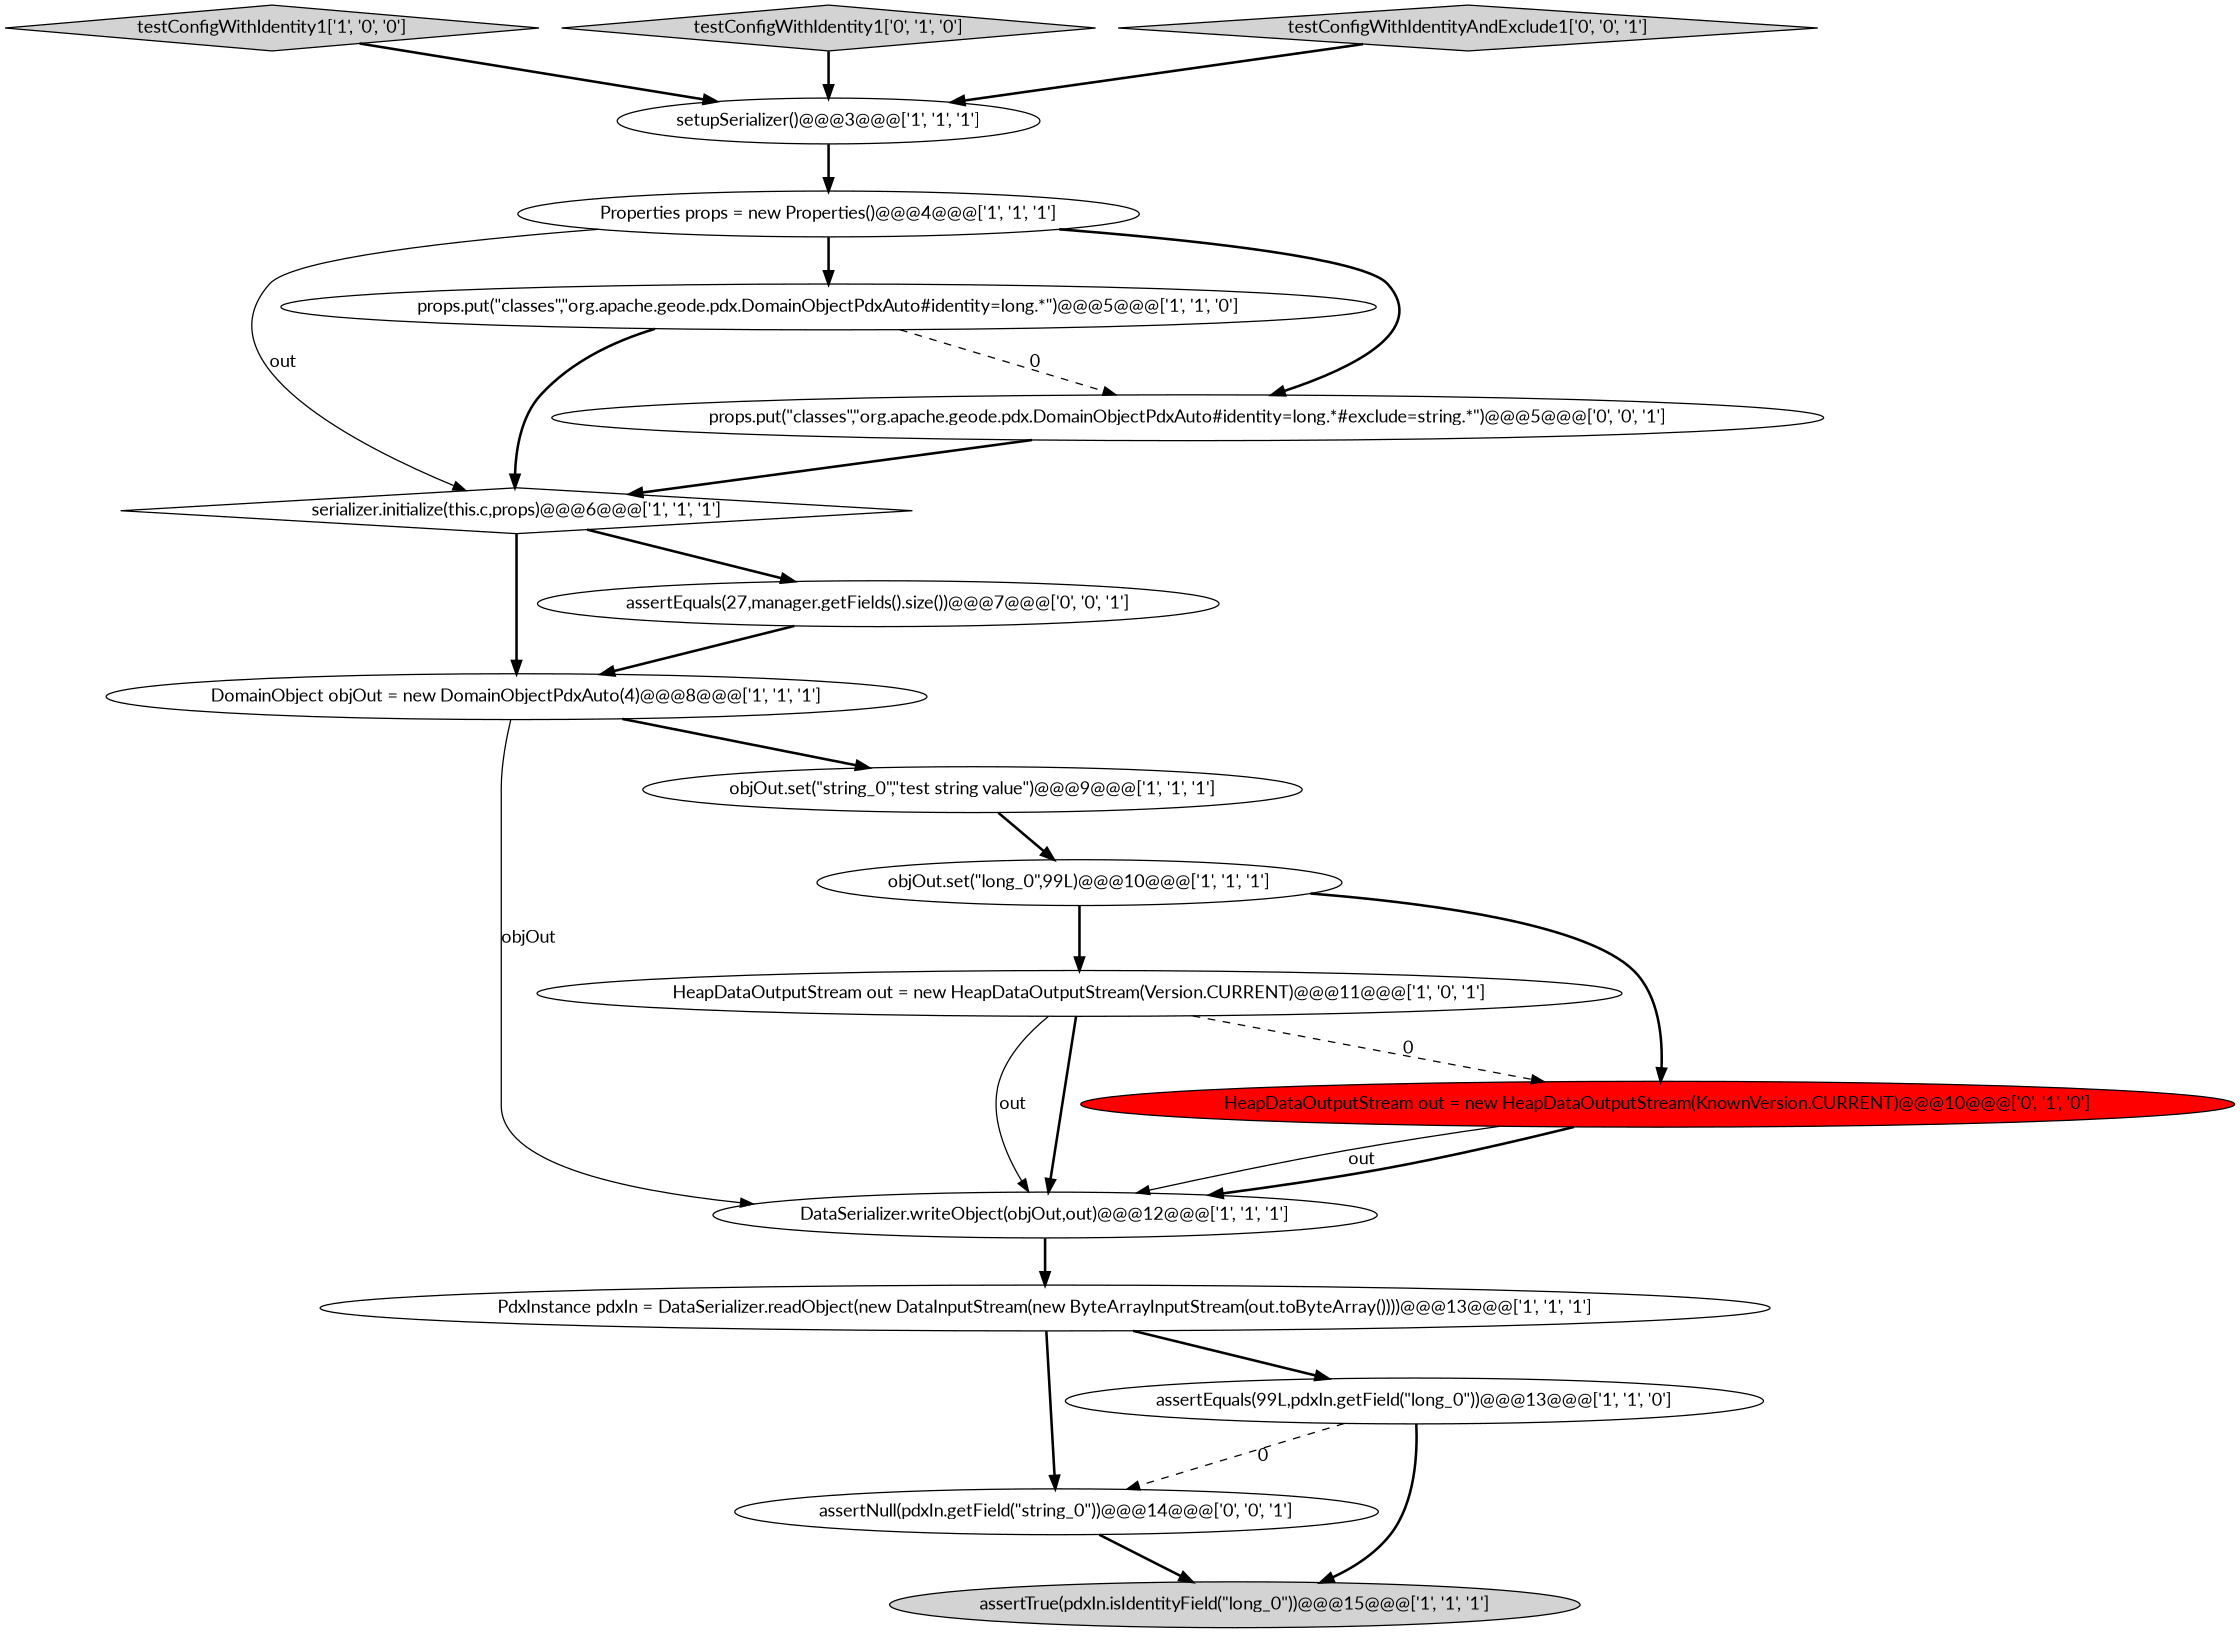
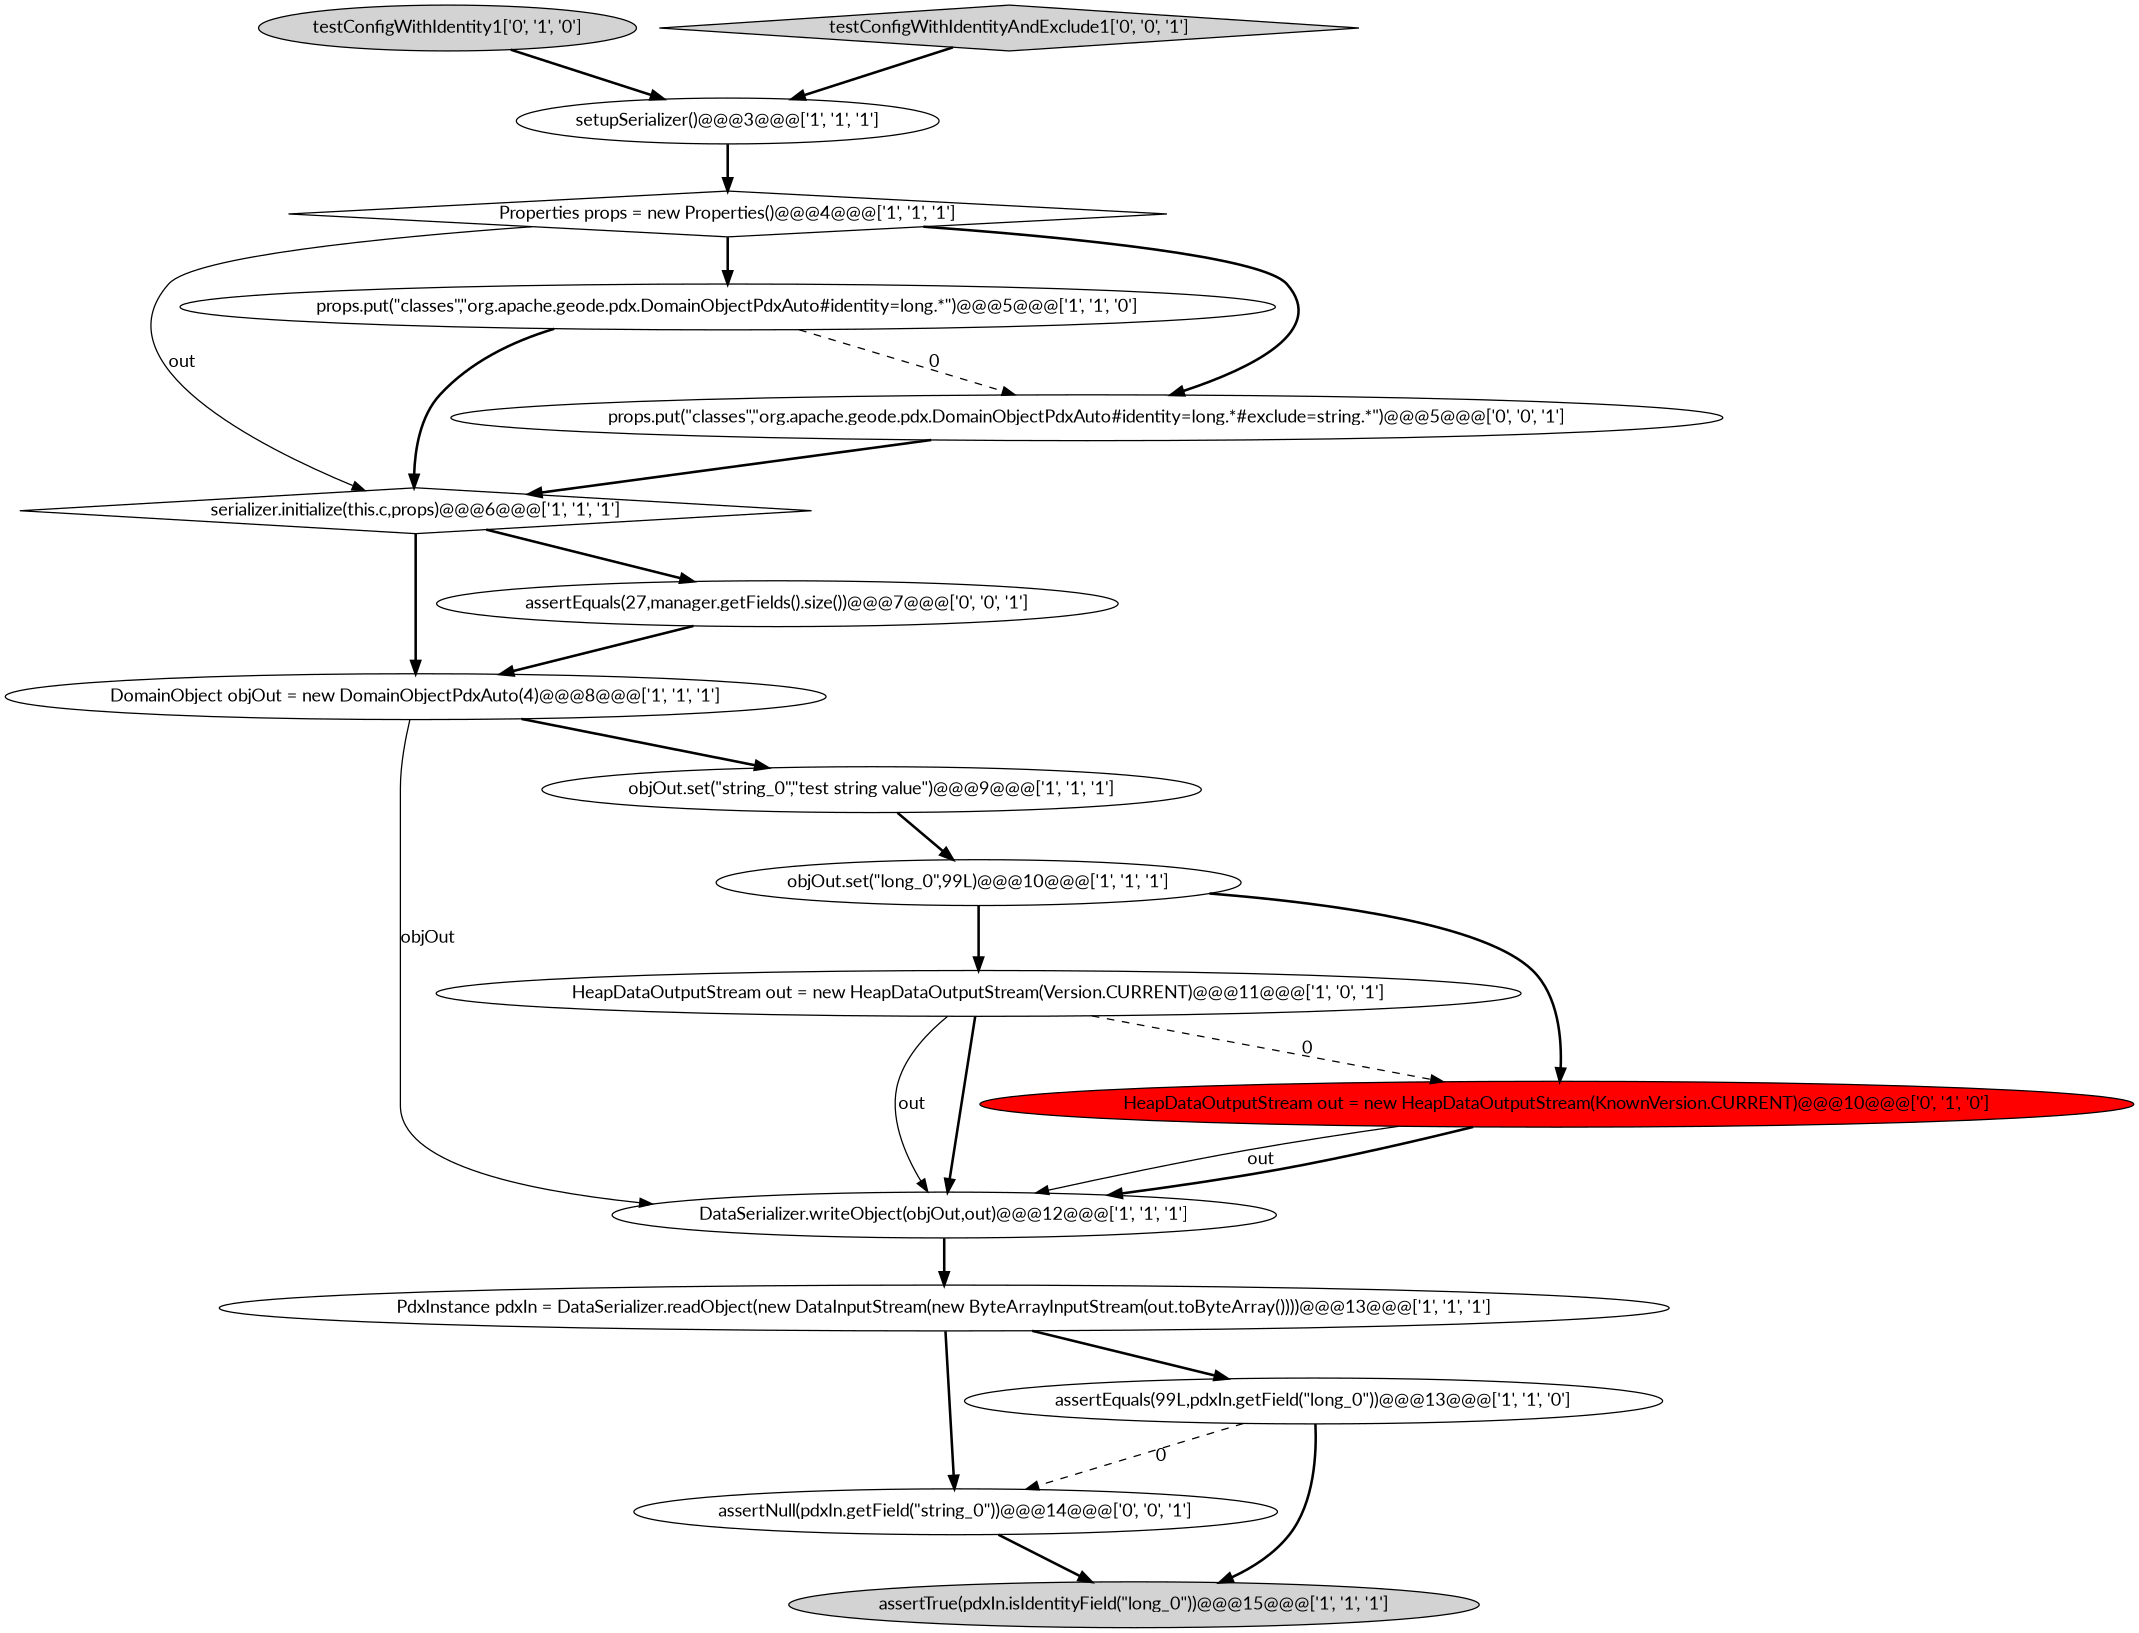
node "testConfigWithIdentity1['1', '0', '0']": removed
node "testConfigWithIdentity1['0', '1', '0']": shape diamond -> ellipse
node "Properties props = new Properties()@@@4@@@['1', '1', '1']": shape ellipse -> diamond
